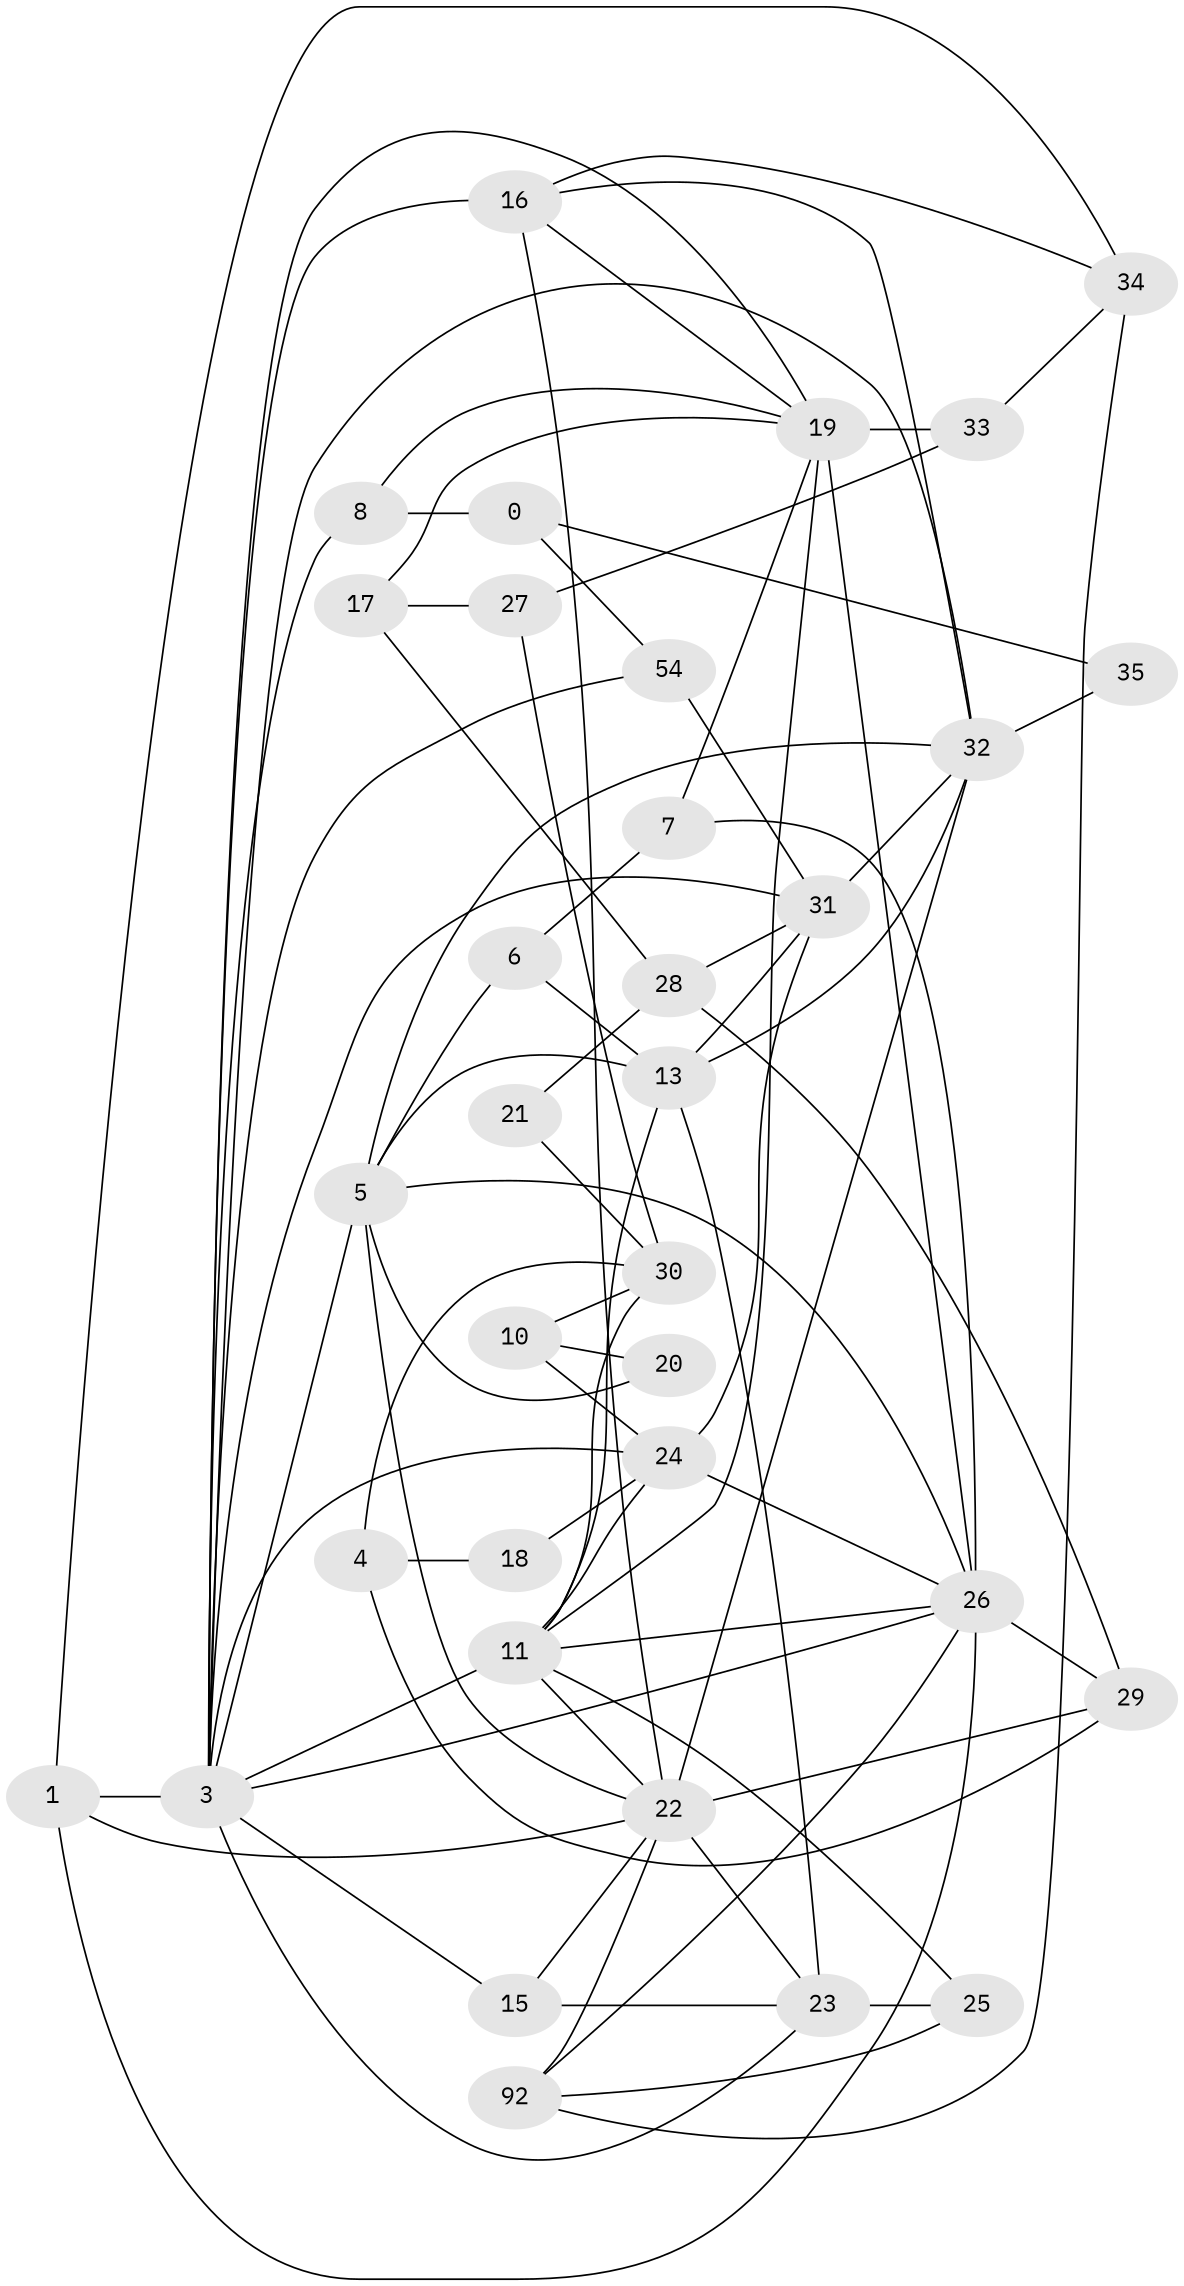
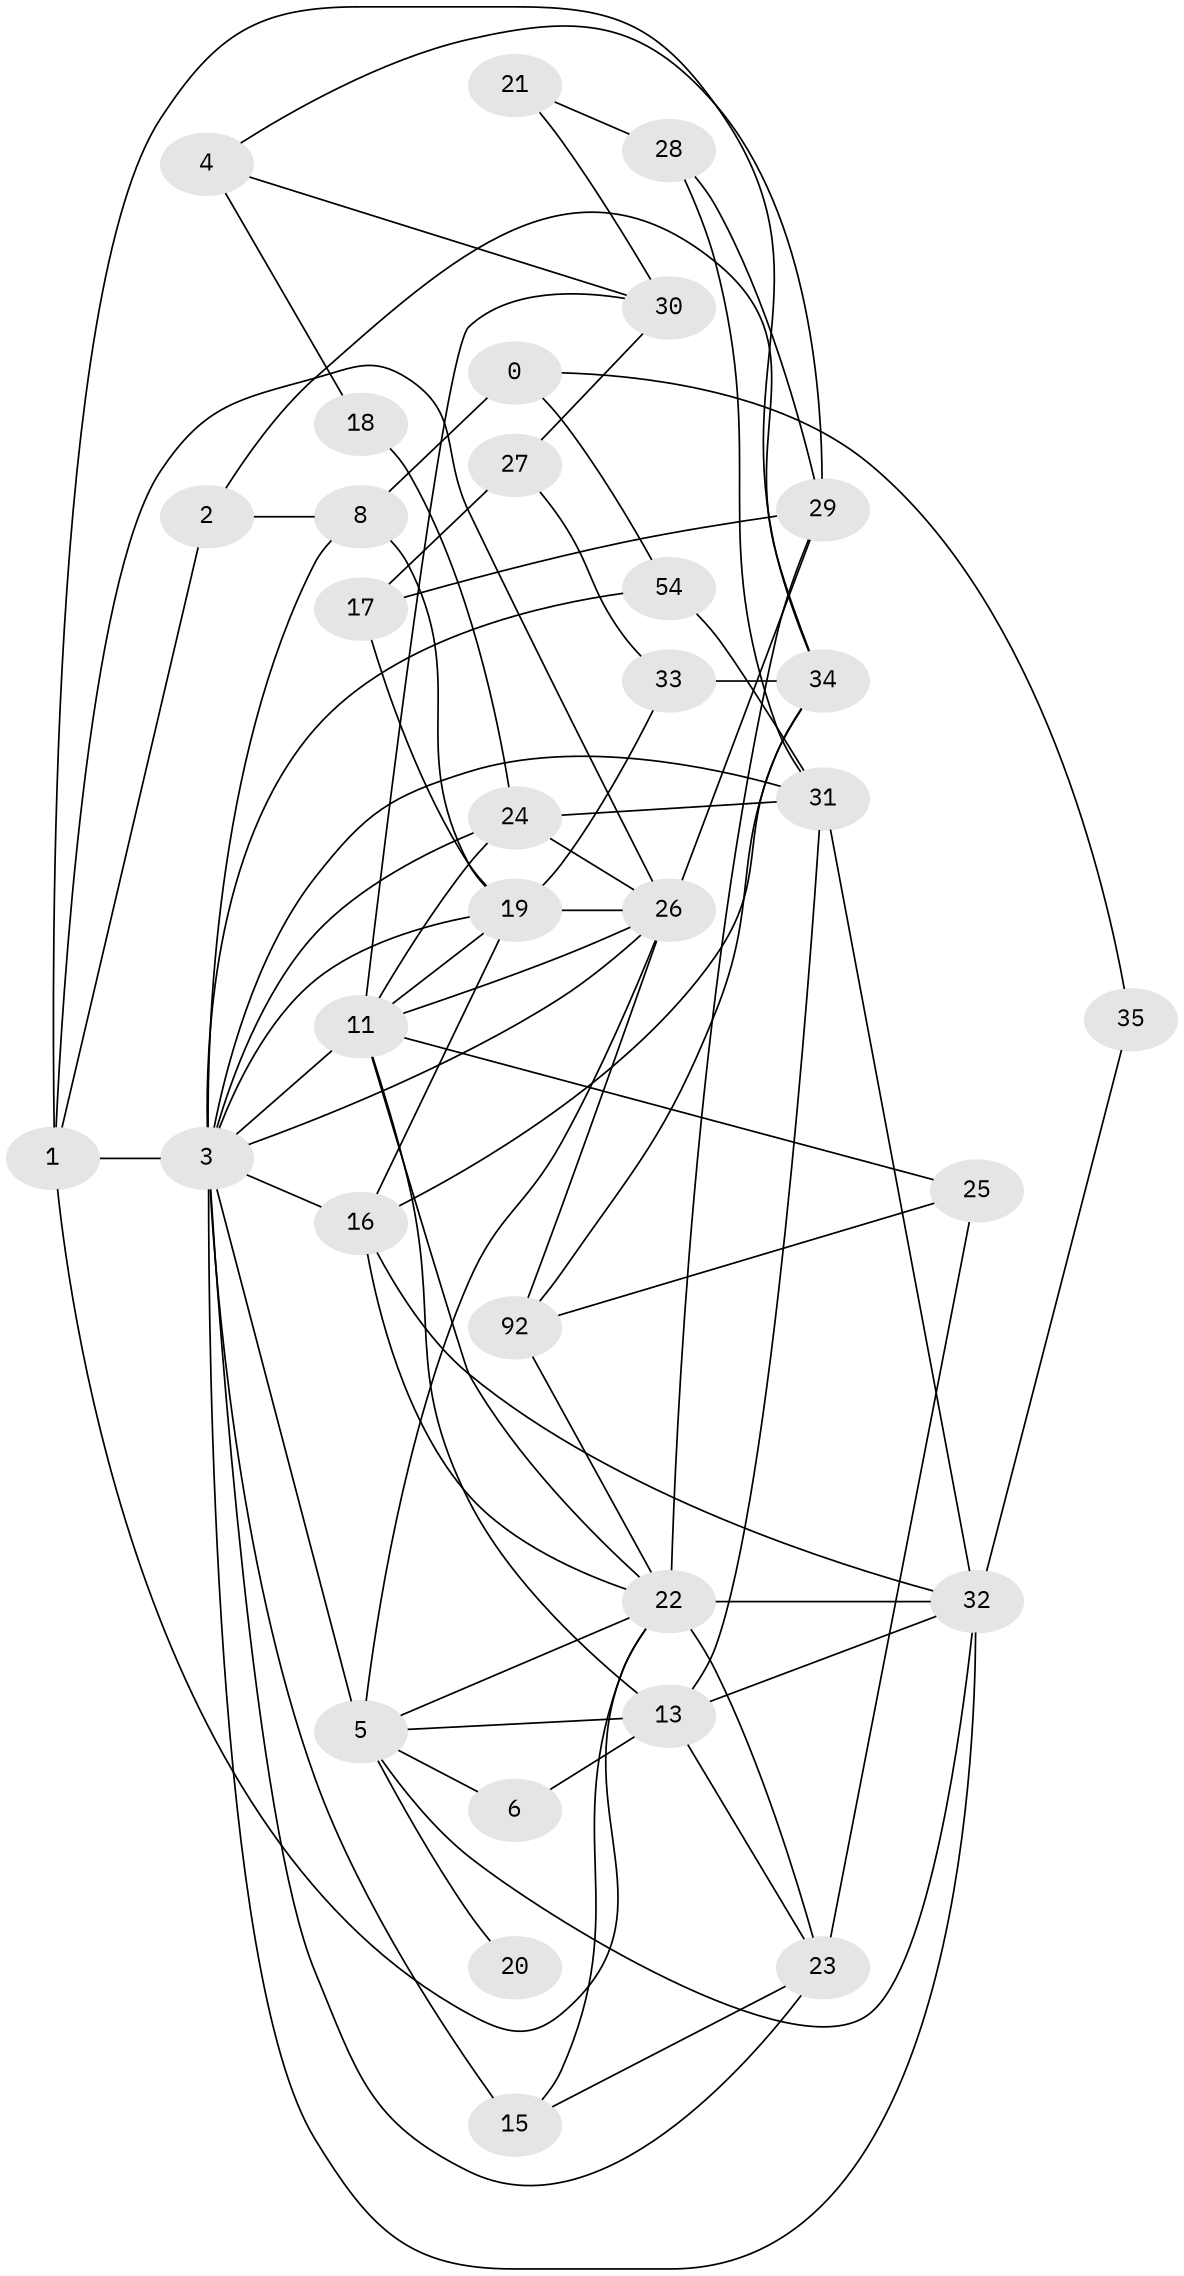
node "2": added
edge "17" -- "28": now "17" -- "29"
node "7": removed
node "10": removed
